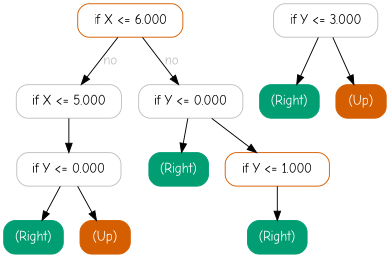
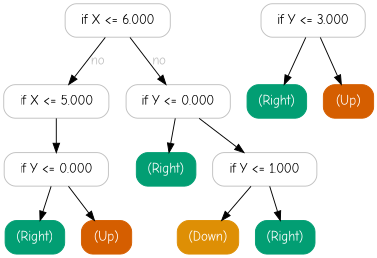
node "if X <= 6.000": color #d55e00 -> gray
node "if Y <= 1.000": color #d55e00 -> gray
node "(Down)": added
